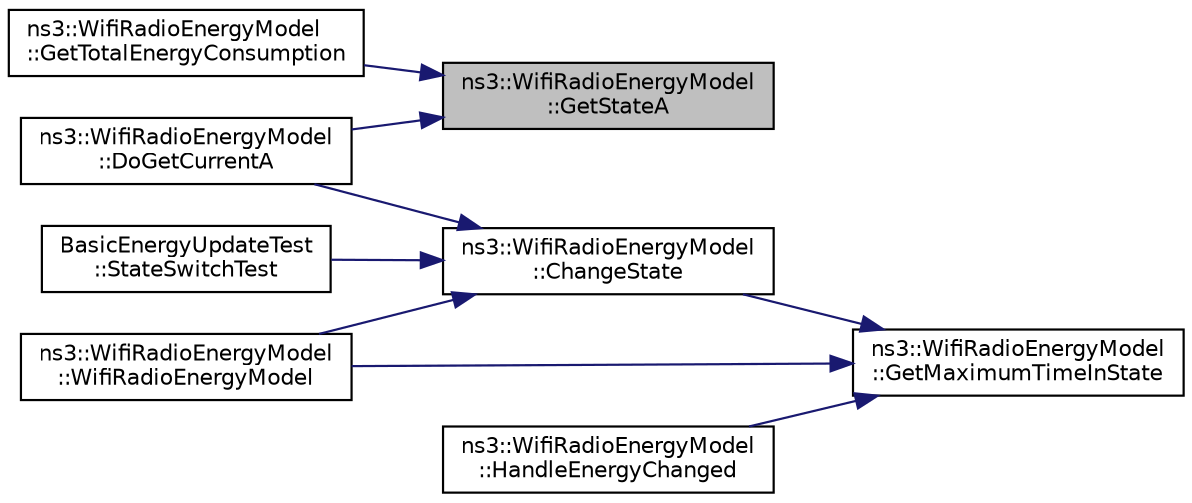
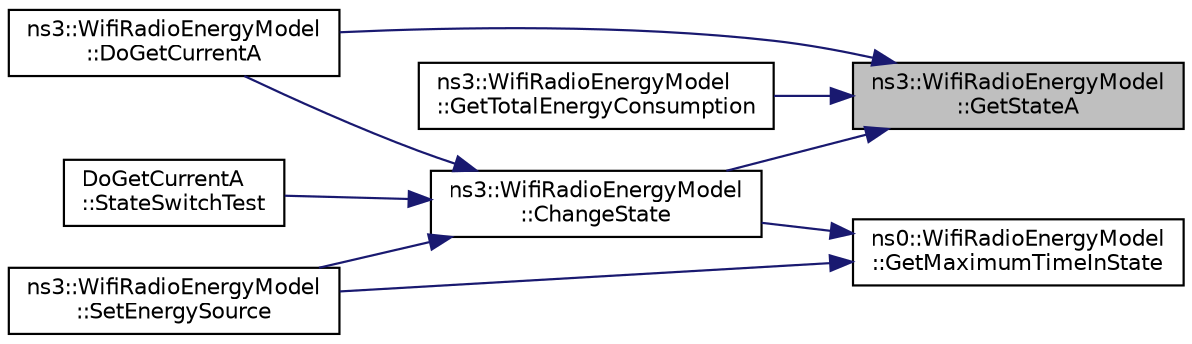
edge "ns3::WifiRadioEnergyModel ::ChangeState" -> "ns3::WifiRadioEnergyModel ::GetStateA": added
node "BasicEnergyUpdateTest ::StateSwitchTest": label "BasicEnergyUpdateTest ::StateSwitchTest" -> "DoGetCurrentA ::StateSwitchTest"
node "ns3::WifiRadioEnergyModel ::GetMaximumTimeInState": label "ns3::WifiRadioEnergyModel ::GetMaximumTimeInState" -> "ns0::WifiRadioEnergyModel ::GetMaximumTimeInState"
node "ns3::WifiRadioEnergyModel ::WifiRadioEnergyModel": label "ns3::WifiRadioEnergyModel ::WifiRadioEnergyModel" -> "ns3::WifiRadioEnergyModel ::SetEnergySource"
node "ns3::WifiRadioEnergyModel ::HandleEnergyChanged": removed
